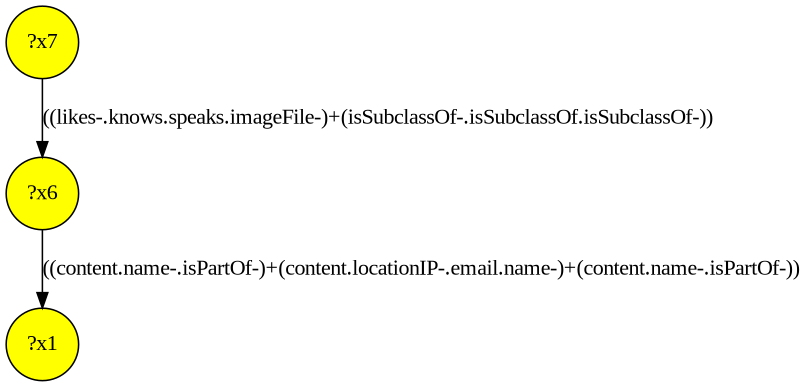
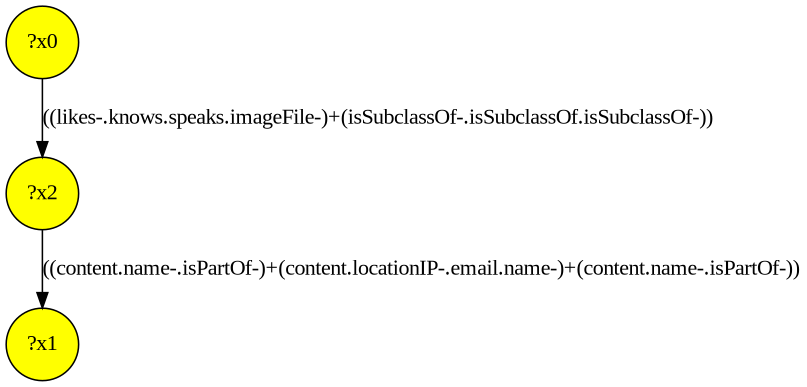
node "?x7": label "?x7" -> "?x0"
node "?x6": label "?x6" -> "?x2"
